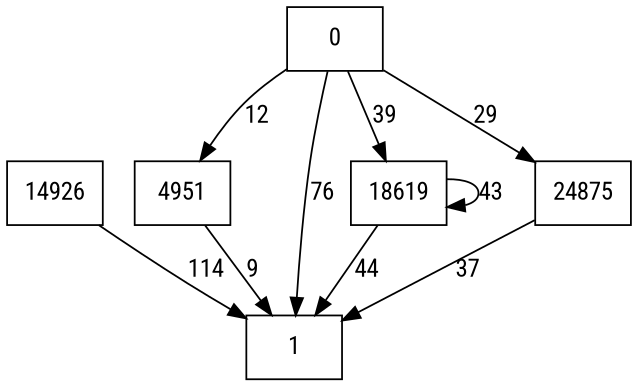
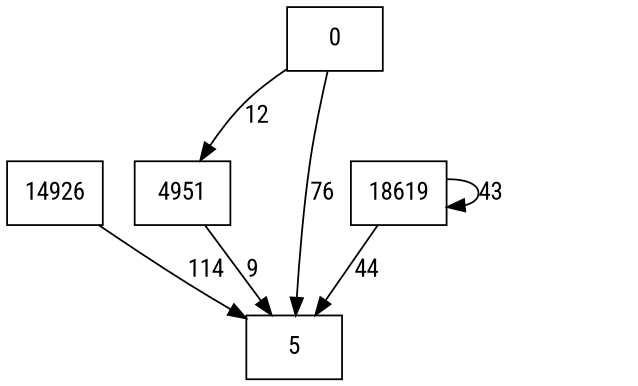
edge "0" -> "18619": removed, label "39"
node "24875": removed
node "1": label "1" -> "5"
